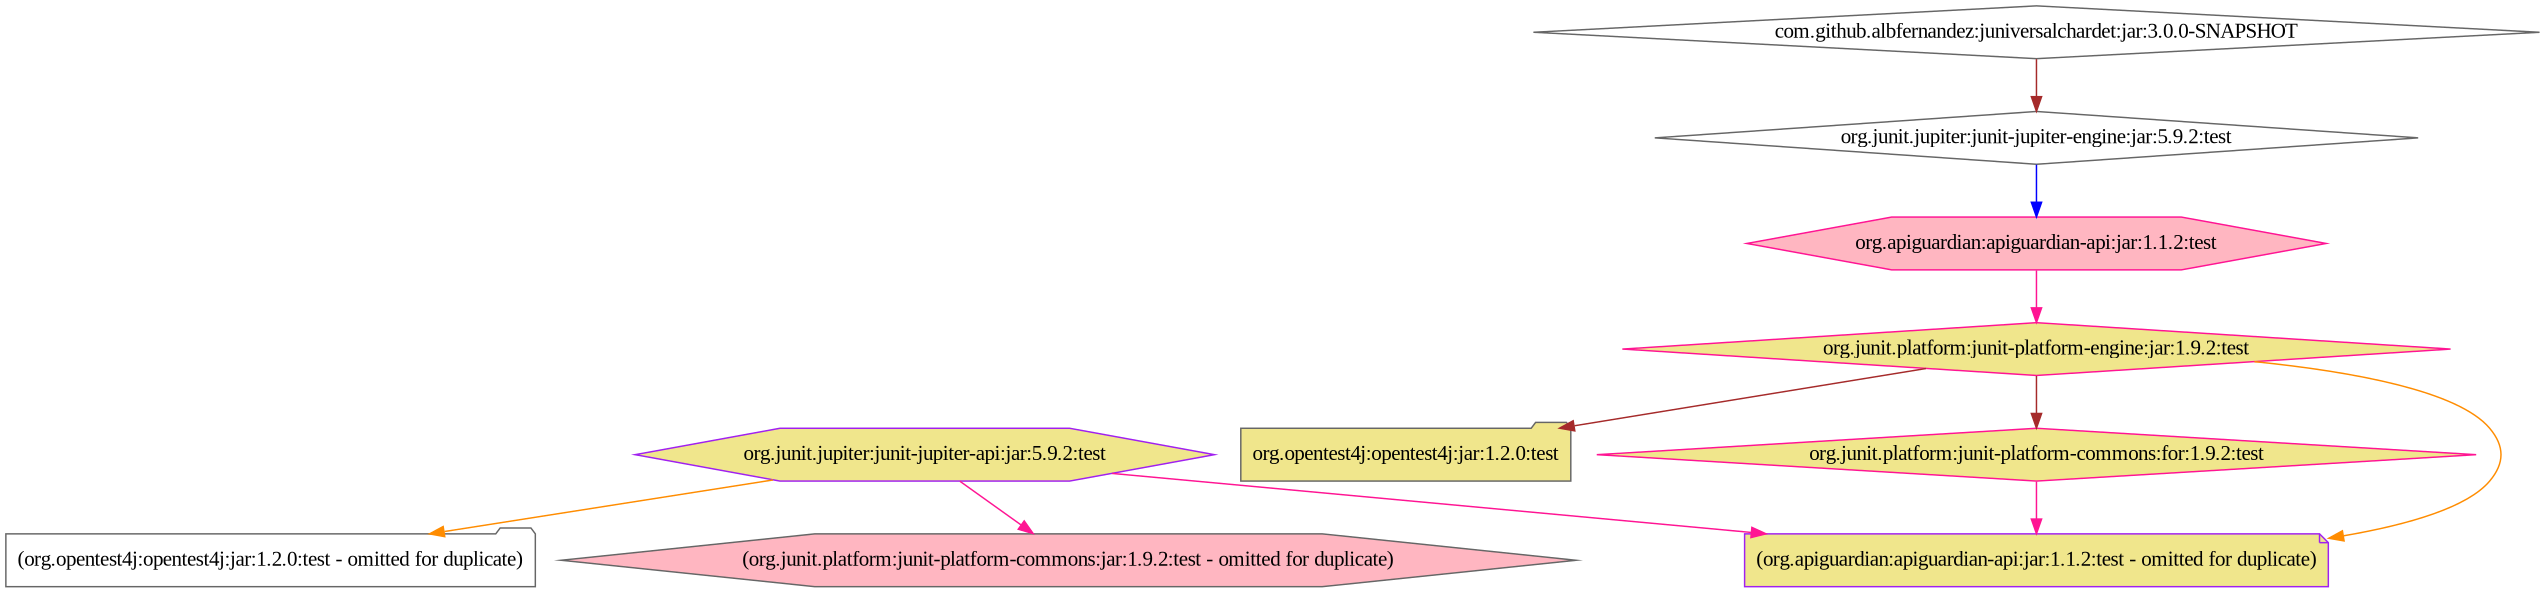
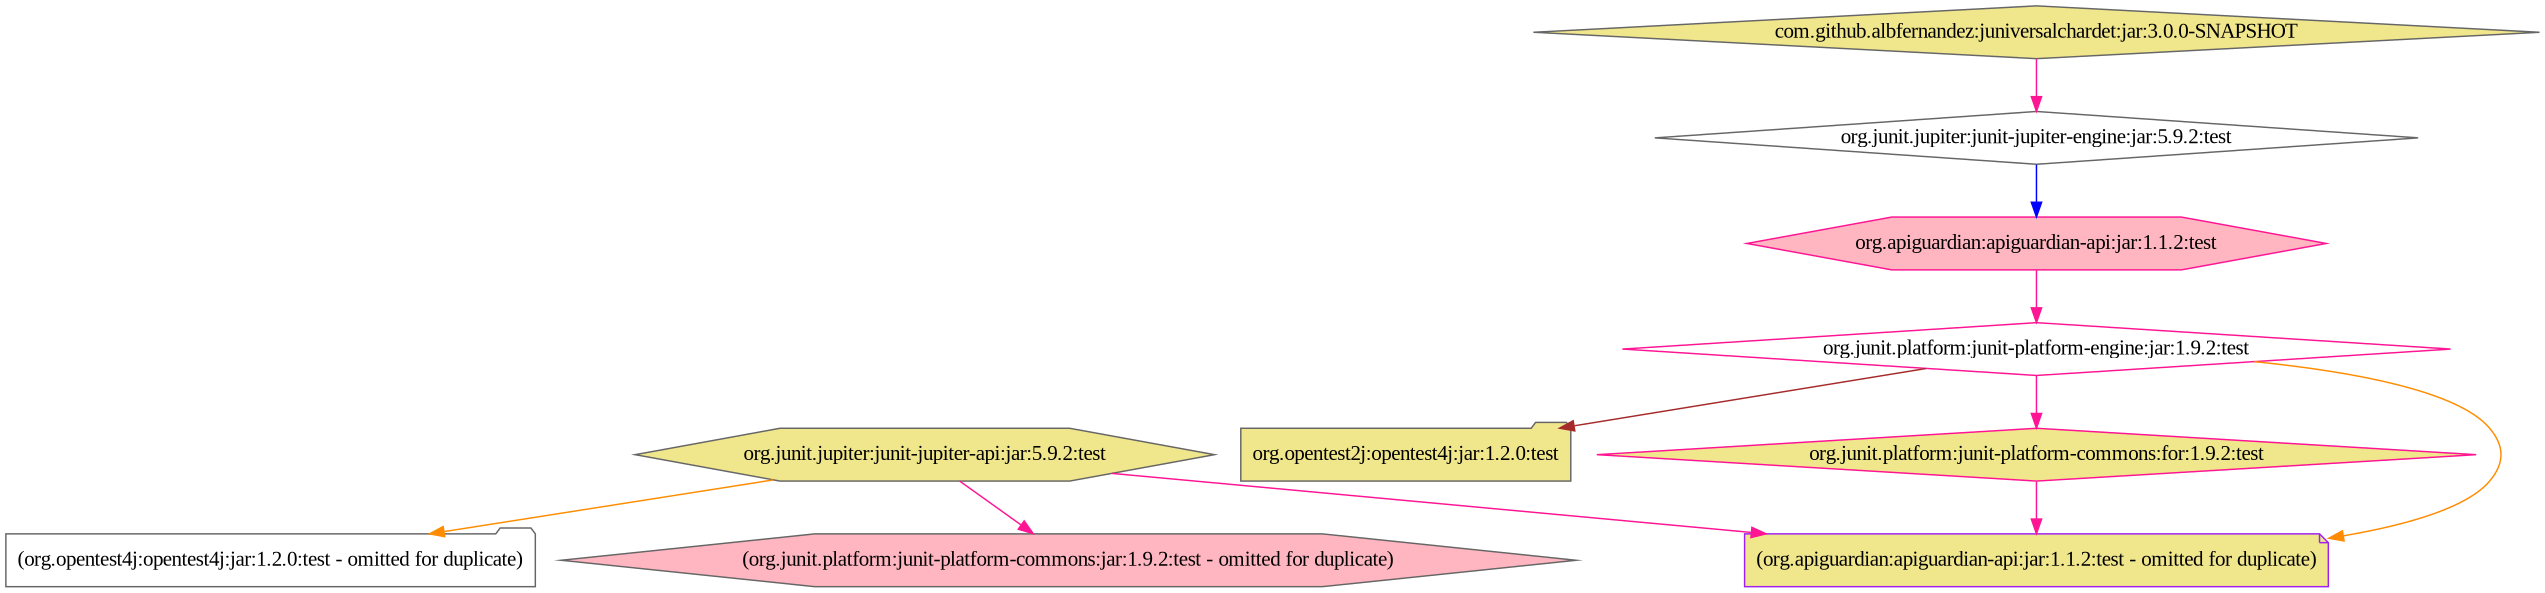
node "com.github.albfernandez:juniversalchardet:jar:3.0.0-SNAPSHOT": fillcolor white -> khaki
edge "com.github.albfernandez:juniversalchardet:jar:3.0.0-SNAPSHOT" -> "org.junit.jupiter:junit-jupiter-engine:jar:5.9.2:test": color brown -> deeppink
node "org.junit.platform:junit-platform-engine:jar:1.9.2:test": fillcolor khaki -> white
edge "org.junit.platform:junit-platform-engine:jar:1.9.2:test" -> "org.junit.platform:junit-platform-commons:for:1.9.2:test": color brown -> deeppink
node "org.junit.jupiter:junit-jupiter-api:jar:5.9.2:test": color purple -> gray40
node "org.opentest4j:opentest4j:jar:1.2.0:test": label "org.opentest4j:opentest4j:jar:1.2.0:test" -> "org.opentest2j:opentest4j:jar:1.2.0:test"
